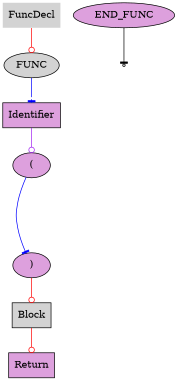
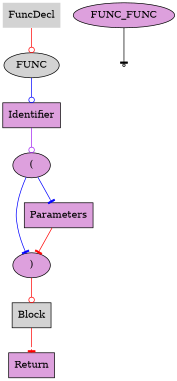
node "END_FUNC": label "END_FUNC" -> "FUNC_FUNC"
edge "FUNC" -> "Identifier": arrowhead tee -> odot
node "Parameters": added
edge "Block" -> "Return": arrowhead odot -> tee
